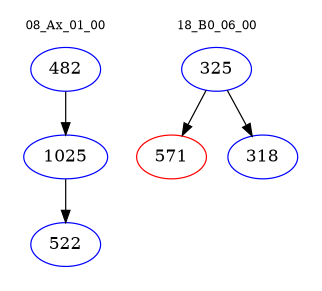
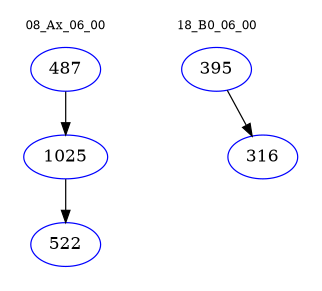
cluster "08_Ax_01_00": label "08_Ax_01_00" -> "08_Ax_06_00"
node "482": label "482" -> "487"
node "325": label "325" -> "395"
node "571": removed
node "318": label "318" -> "316"
